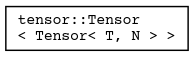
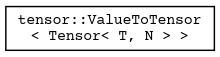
node "tensor::Tensor < Tensor< T, N > >": label "tensor::Tensor < Tensor< T, N > >" -> "tensor::ValueToTensor < Tensor< T, N > >"
